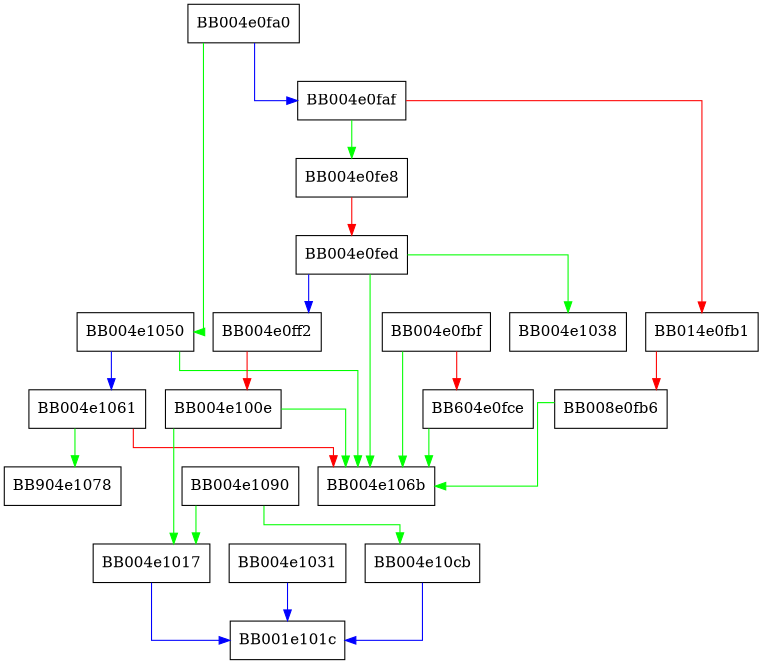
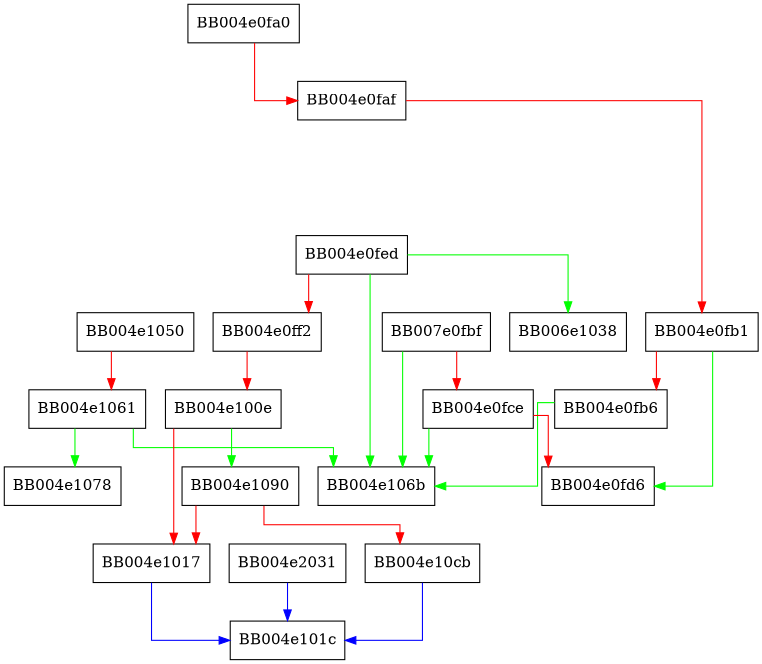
edge "BB004e0fa0" -> "BB004e0faf": color blue -> red
node "BB004e0fe8": removed
edge "BB004e0fa0" -> "BB004e1050": removed
edge "BB004e0fed" -> "BB004e0ff2": color blue -> red
node "BB004e0fbf": label "BB004e0fbf" -> "BB007e0fbf"
node "BB004e1038": label "BB004e1038" -> "BB006e1038"
node "BB014e0fb1": label "BB014e0fb1" -> "BB004e0fb1"
edge "BB004e1050" -> "BB004e1061": color blue -> red
edge "BB004e1050" -> "BB004e106b": removed
edge "BB004e100e" -> "BB004e106b": now "BB004e100e" -> "BB004e1090"
node "BB604e0fce": label "BB604e0fce" -> "BB004e0fce"
node "BB008e0fb6": label "BB008e0fb6" -> "BB004e0fb6"
edge "BB004e1061" -> "BB004e106b": color red -> green
edge "BB004e100e" -> "BB004e1017": color green -> red
node "BB904e1078": label "BB904e1078" -> "BB004e1078"
node "BB004e0fd6": added
edge "BB004e1090" -> "BB004e1017": color green -> red
edge "BB004e1090" -> "BB004e10cb": color green -> red
node "BB004e1031": label "BB004e1031" -> "BB004e2031"
node "BB001e101c": label "BB001e101c" -> "BB004e101c"
